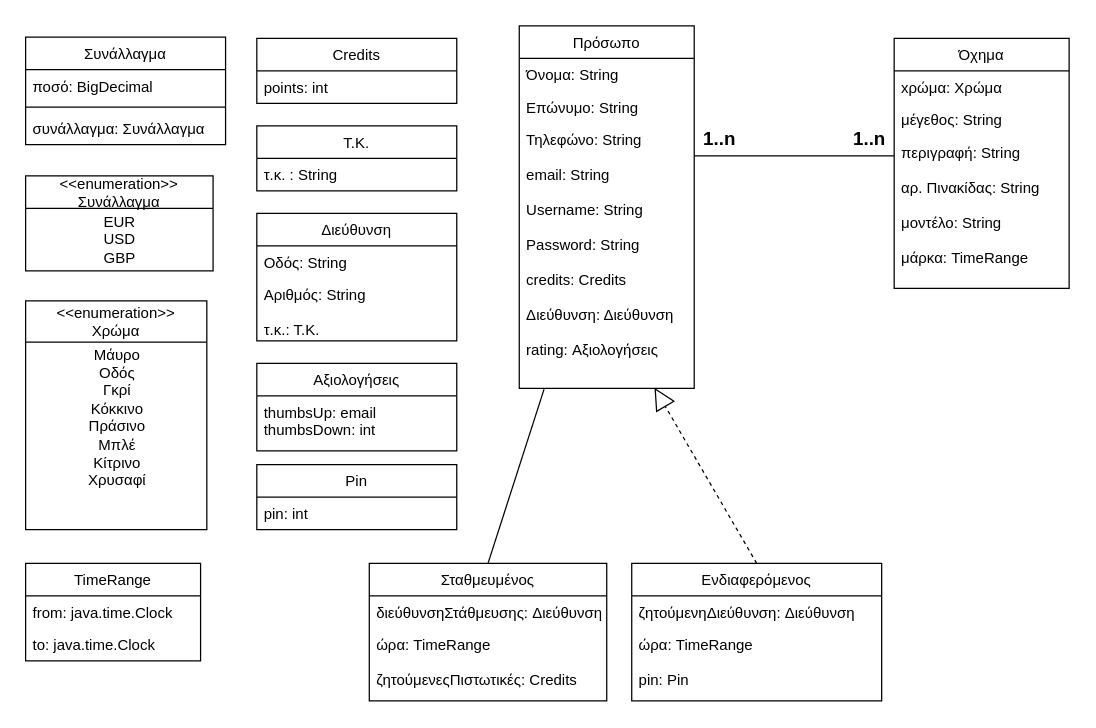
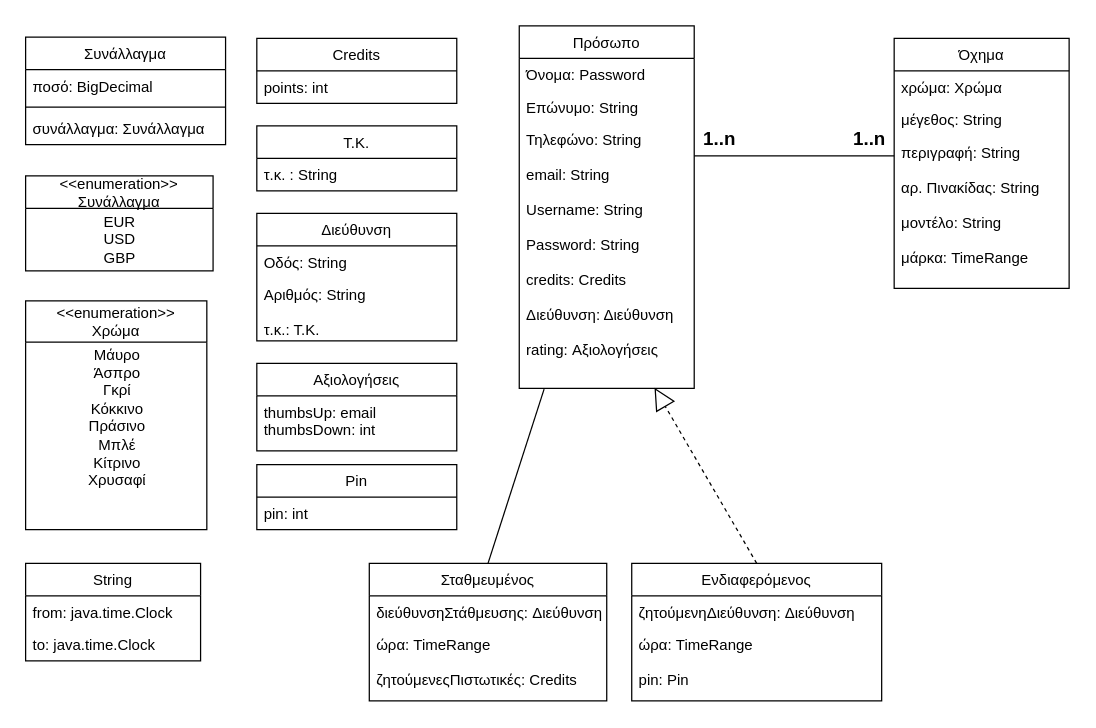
node "Όνομα: String": label "Όνομα: String" -> "Όνομα: Password"
node "Μάυρο Οδός Γκρί Κόκκινο Πράσινο Μπλέ Κίτρινο Χρυσαφί": label "Μάυρο Οδός Γκρί Κόκκινο Πράσινο Μπλέ Κίτρινο Χρυσαφί" -> "Μάυρο Άσπρο Γκρί Κόκκινο Πράσινο Μπλέ Κίτρινο Χρυσαφί"
node "TimeRange": label "TimeRange" -> "String"
